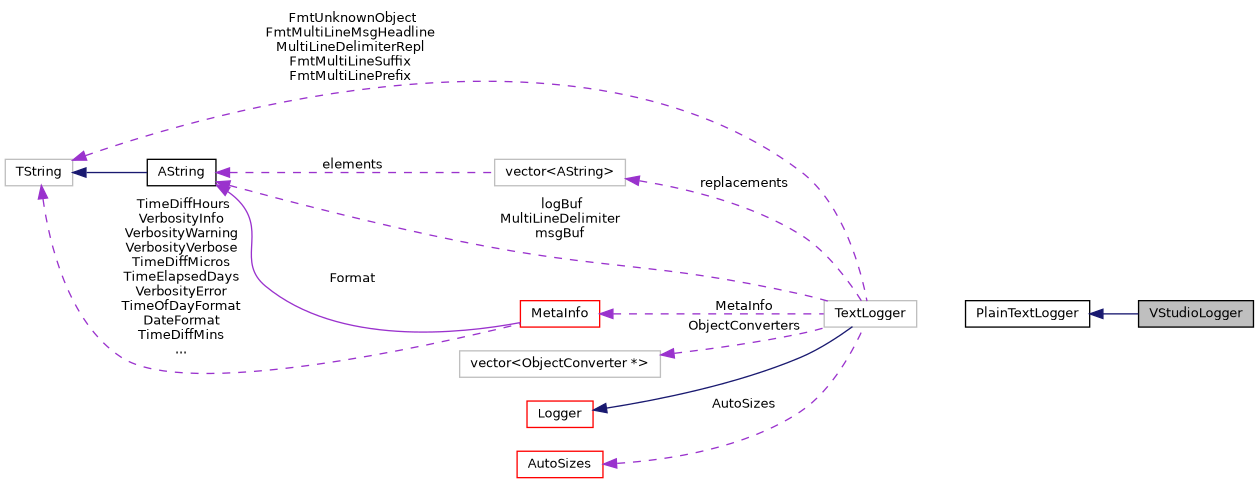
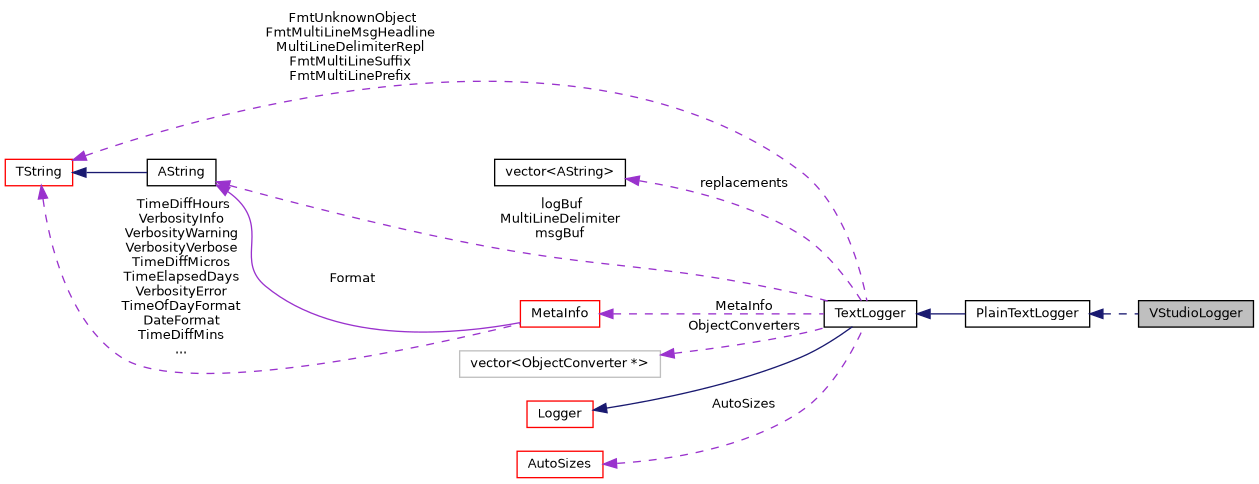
node "TString": color grey75 -> red
edge "vector<AString>" -> "AString": removed, label "elements"
node "vector<AString>": color grey75 -> black
node "TextLogger": color grey75 -> black
edge "PlainTextLogger" -> "TextLogger": added
edge "VStudioLogger" -> "PlainTextLogger": style solid -> dashed
